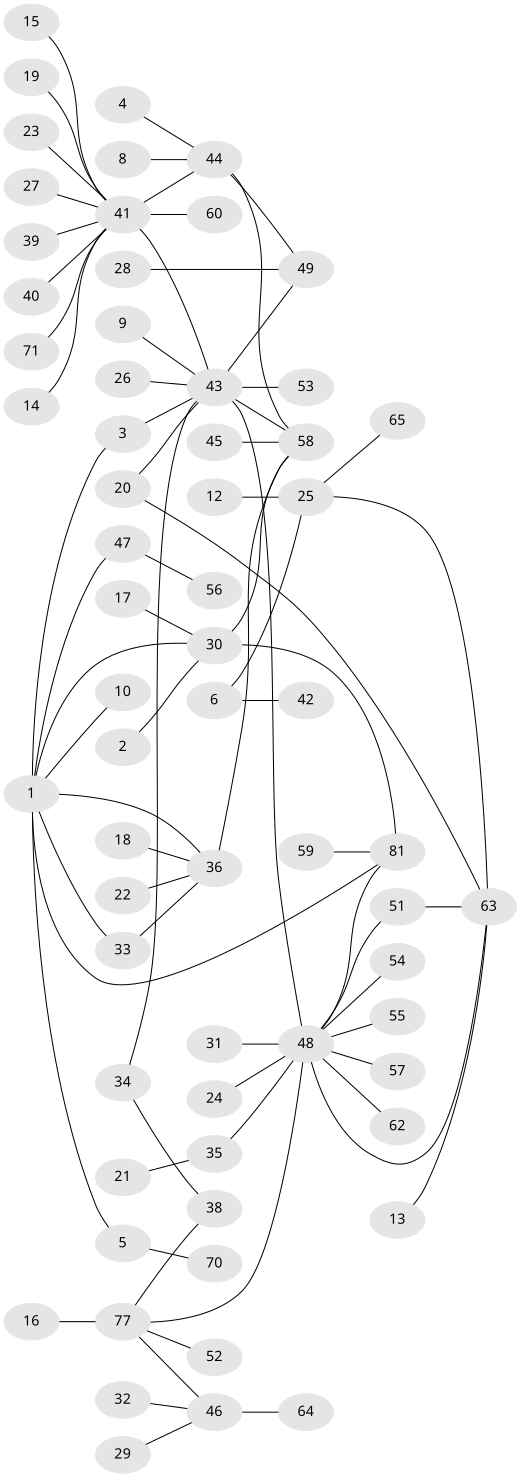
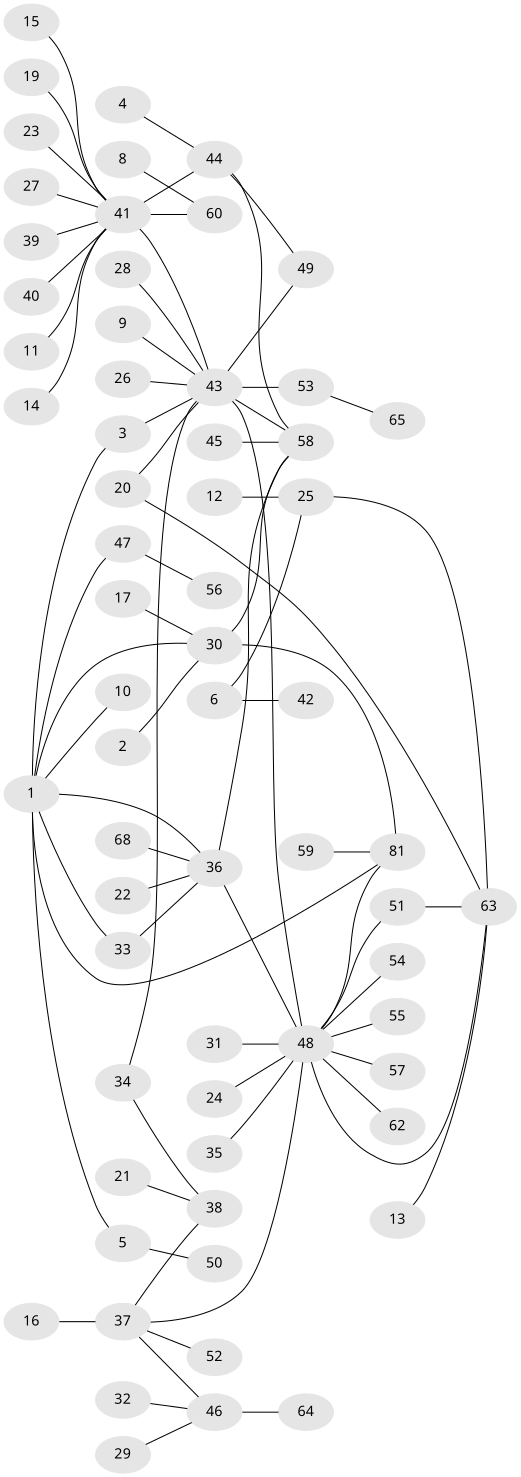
edge "8" -- "44": now "8" -- "60"
edge "28" -- "49": now "28" -- "43"
node "71": label "71" -> "11"
edge "65" -- "25": now "65" -- "53"
node "18": label "18" -> "68"
edge "36" -- "48": added
edge "35" -- "21": now "38" -- "21"
node "70": label "70" -> "50"
node "77": label "77" -> "37"
